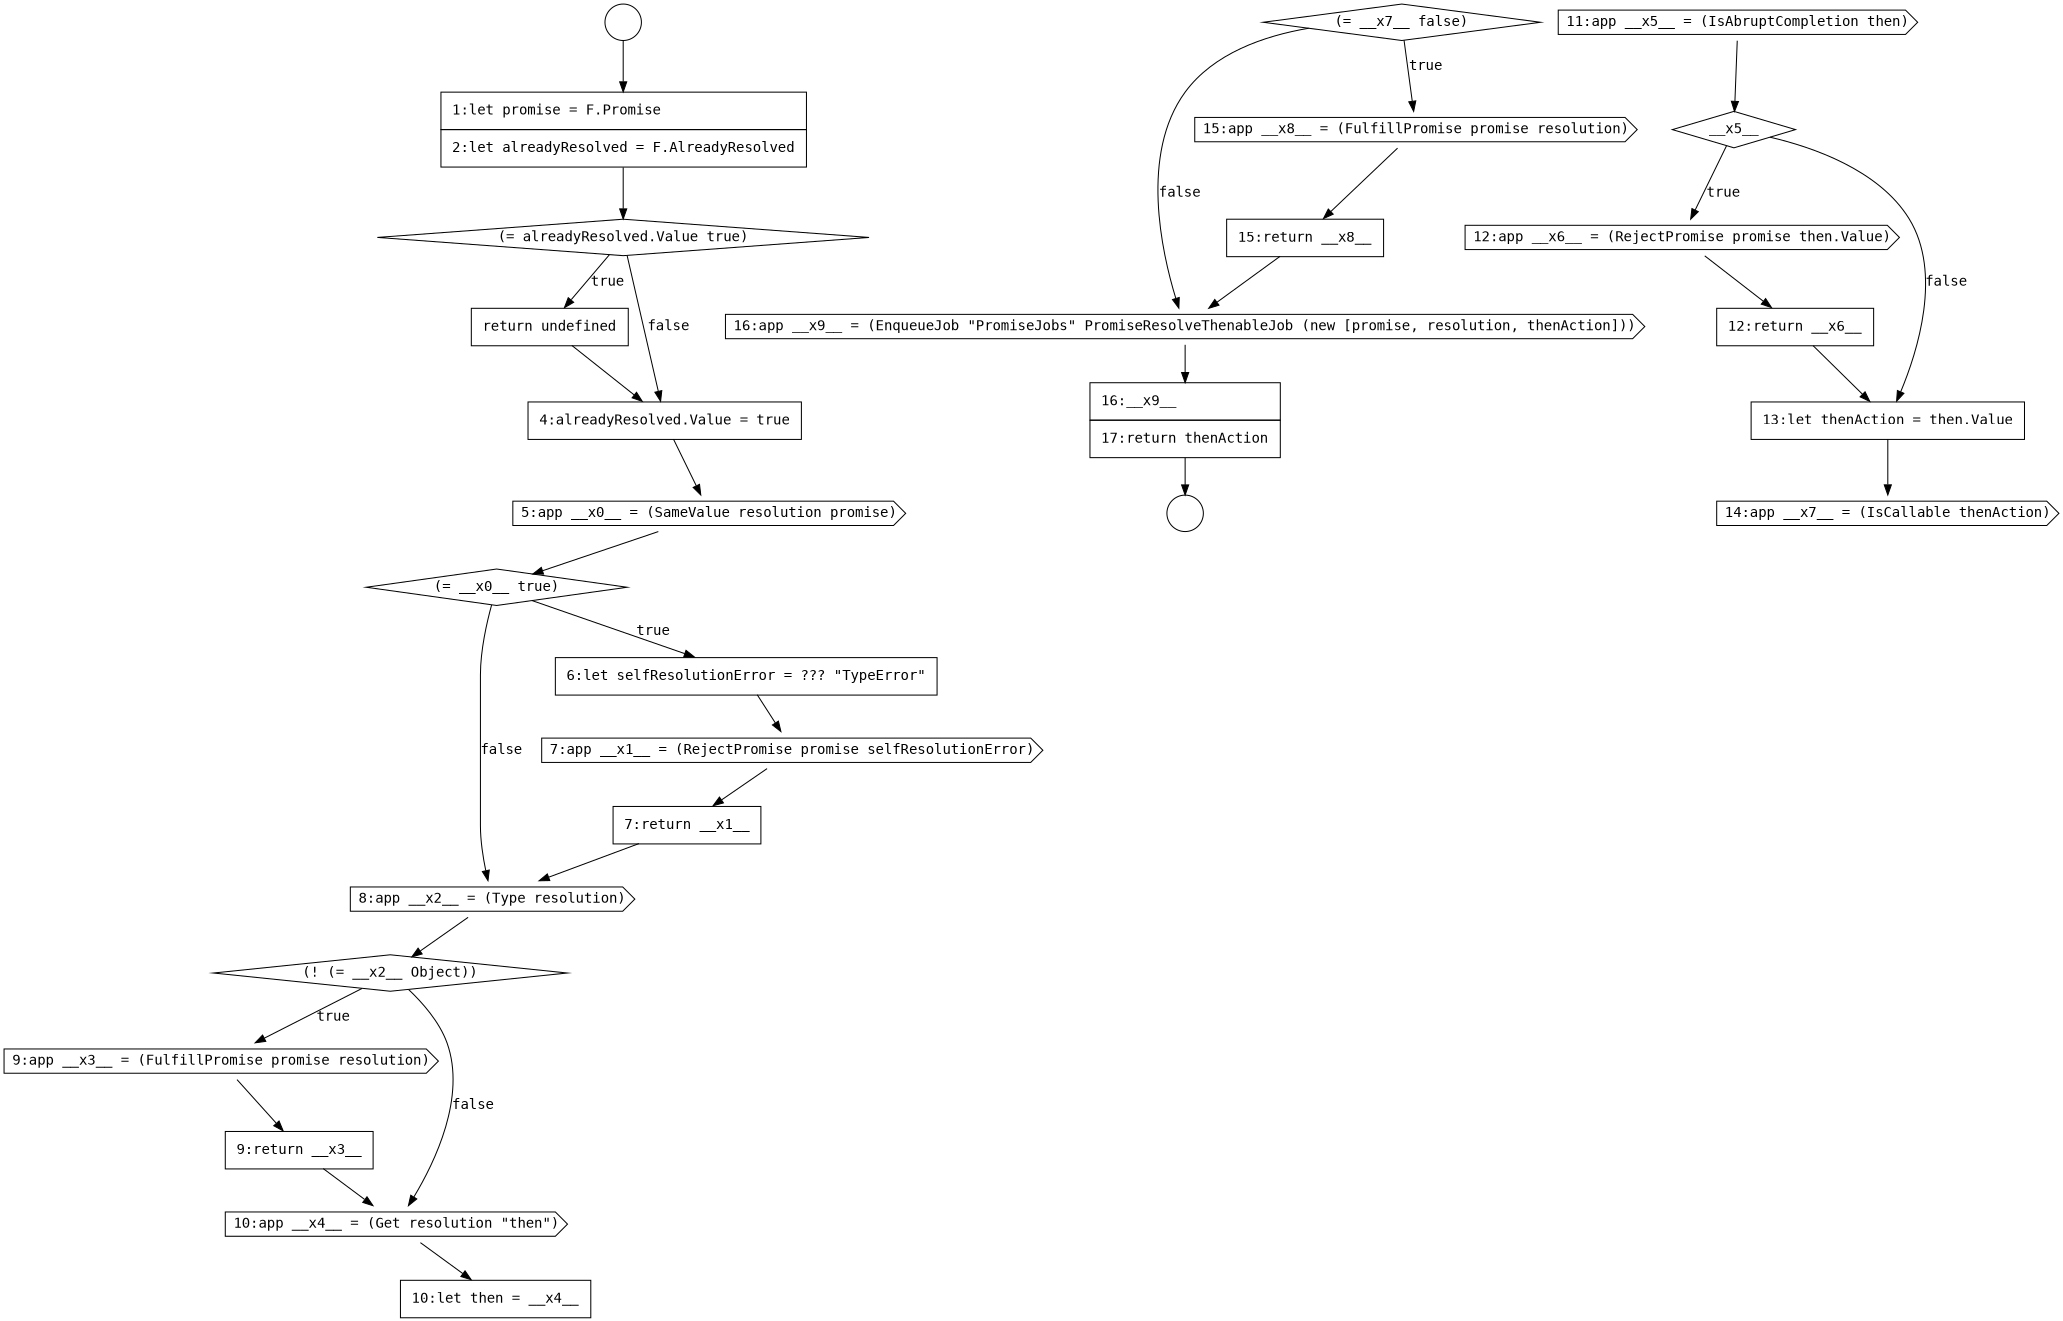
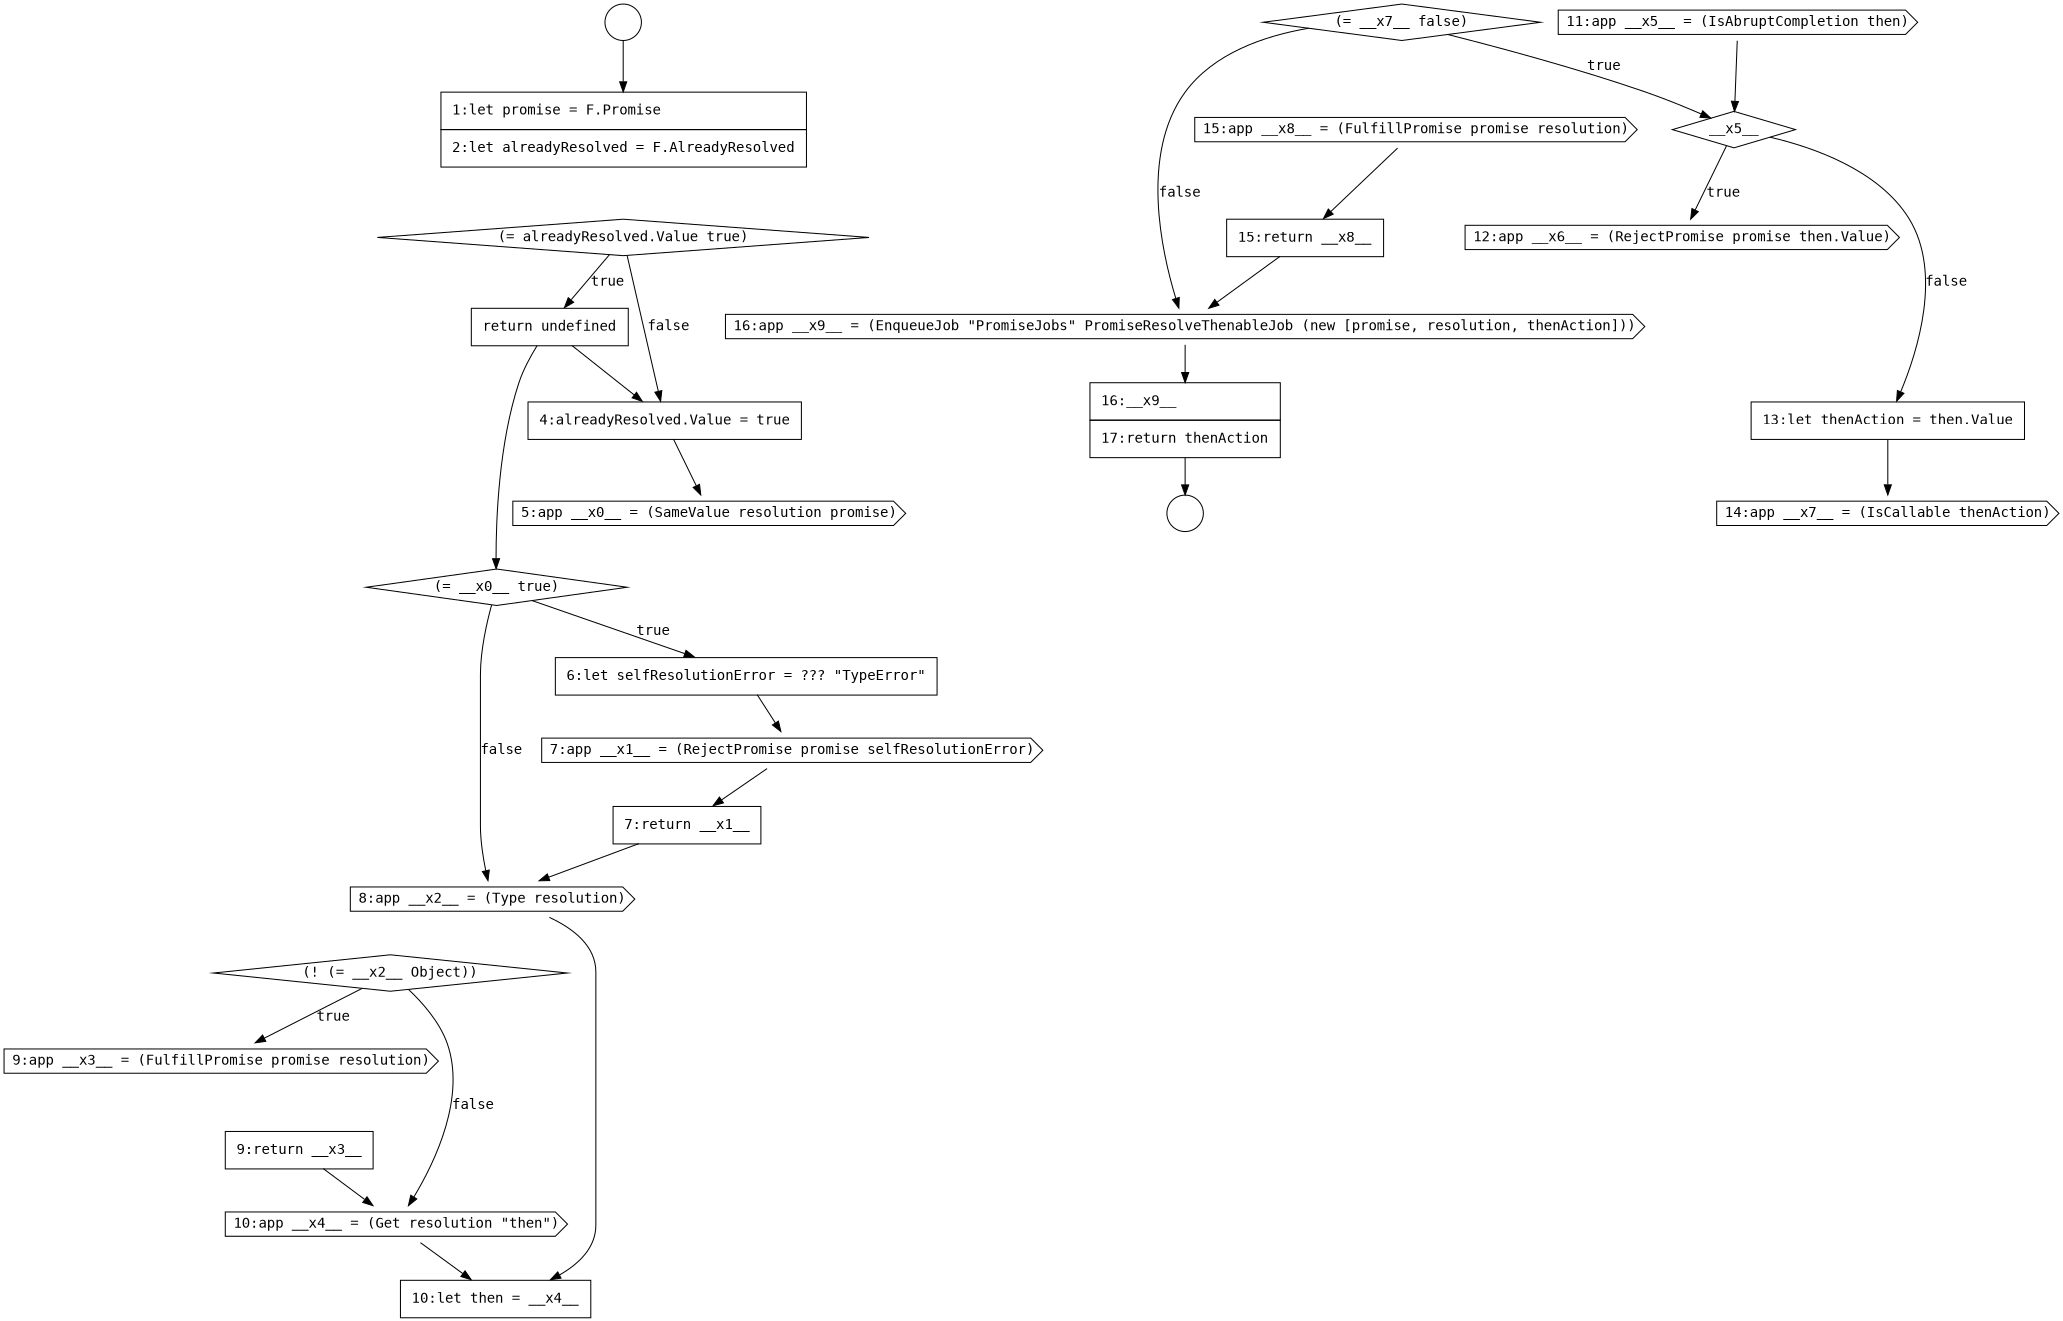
edge "(= __x7__ false)" -> "15:app __x8__ = (FulfillPromise promise resolution)": now "(= __x7__ false)" -> "__x5__"
edge "1:let promise = F.Promise" -> "(= alreadyResolved.Value true)": removed
node "12:return __x6__": removed
edge "5:app __x0__ = (SameValue resolution promise)" -> "(= __x0__ true)": now "return undefined" -> "(= __x0__ true)"
edge "8:app __x2__ = (Type resolution)" -> "(! (= __x2__ Object))": now "8:app __x2__ = (Type resolution)" -> "10:let then = __x4__"
edge "9:app __x3__ = (FulfillPromise promise resolution)" -> "9:return __x3__": removed
